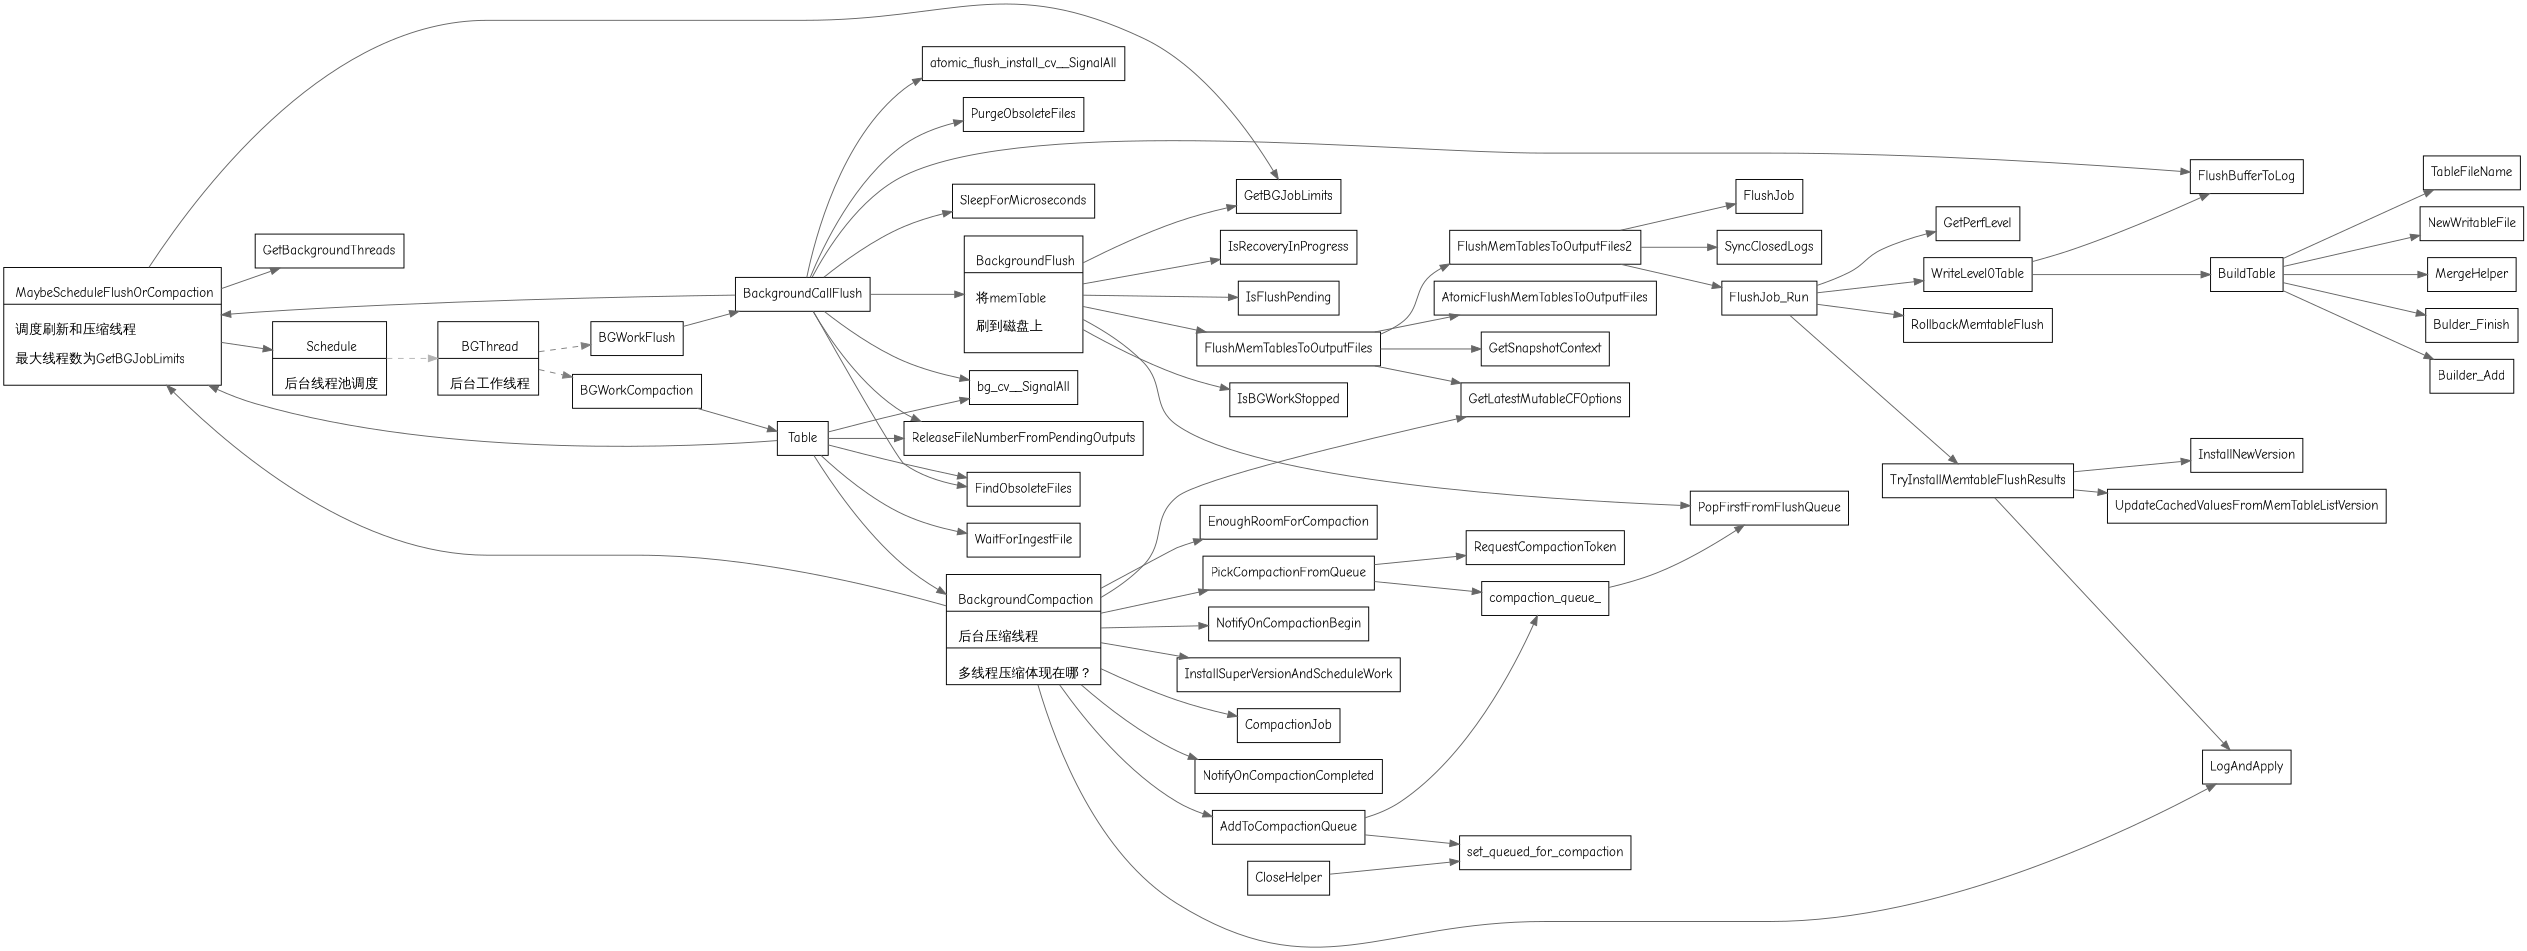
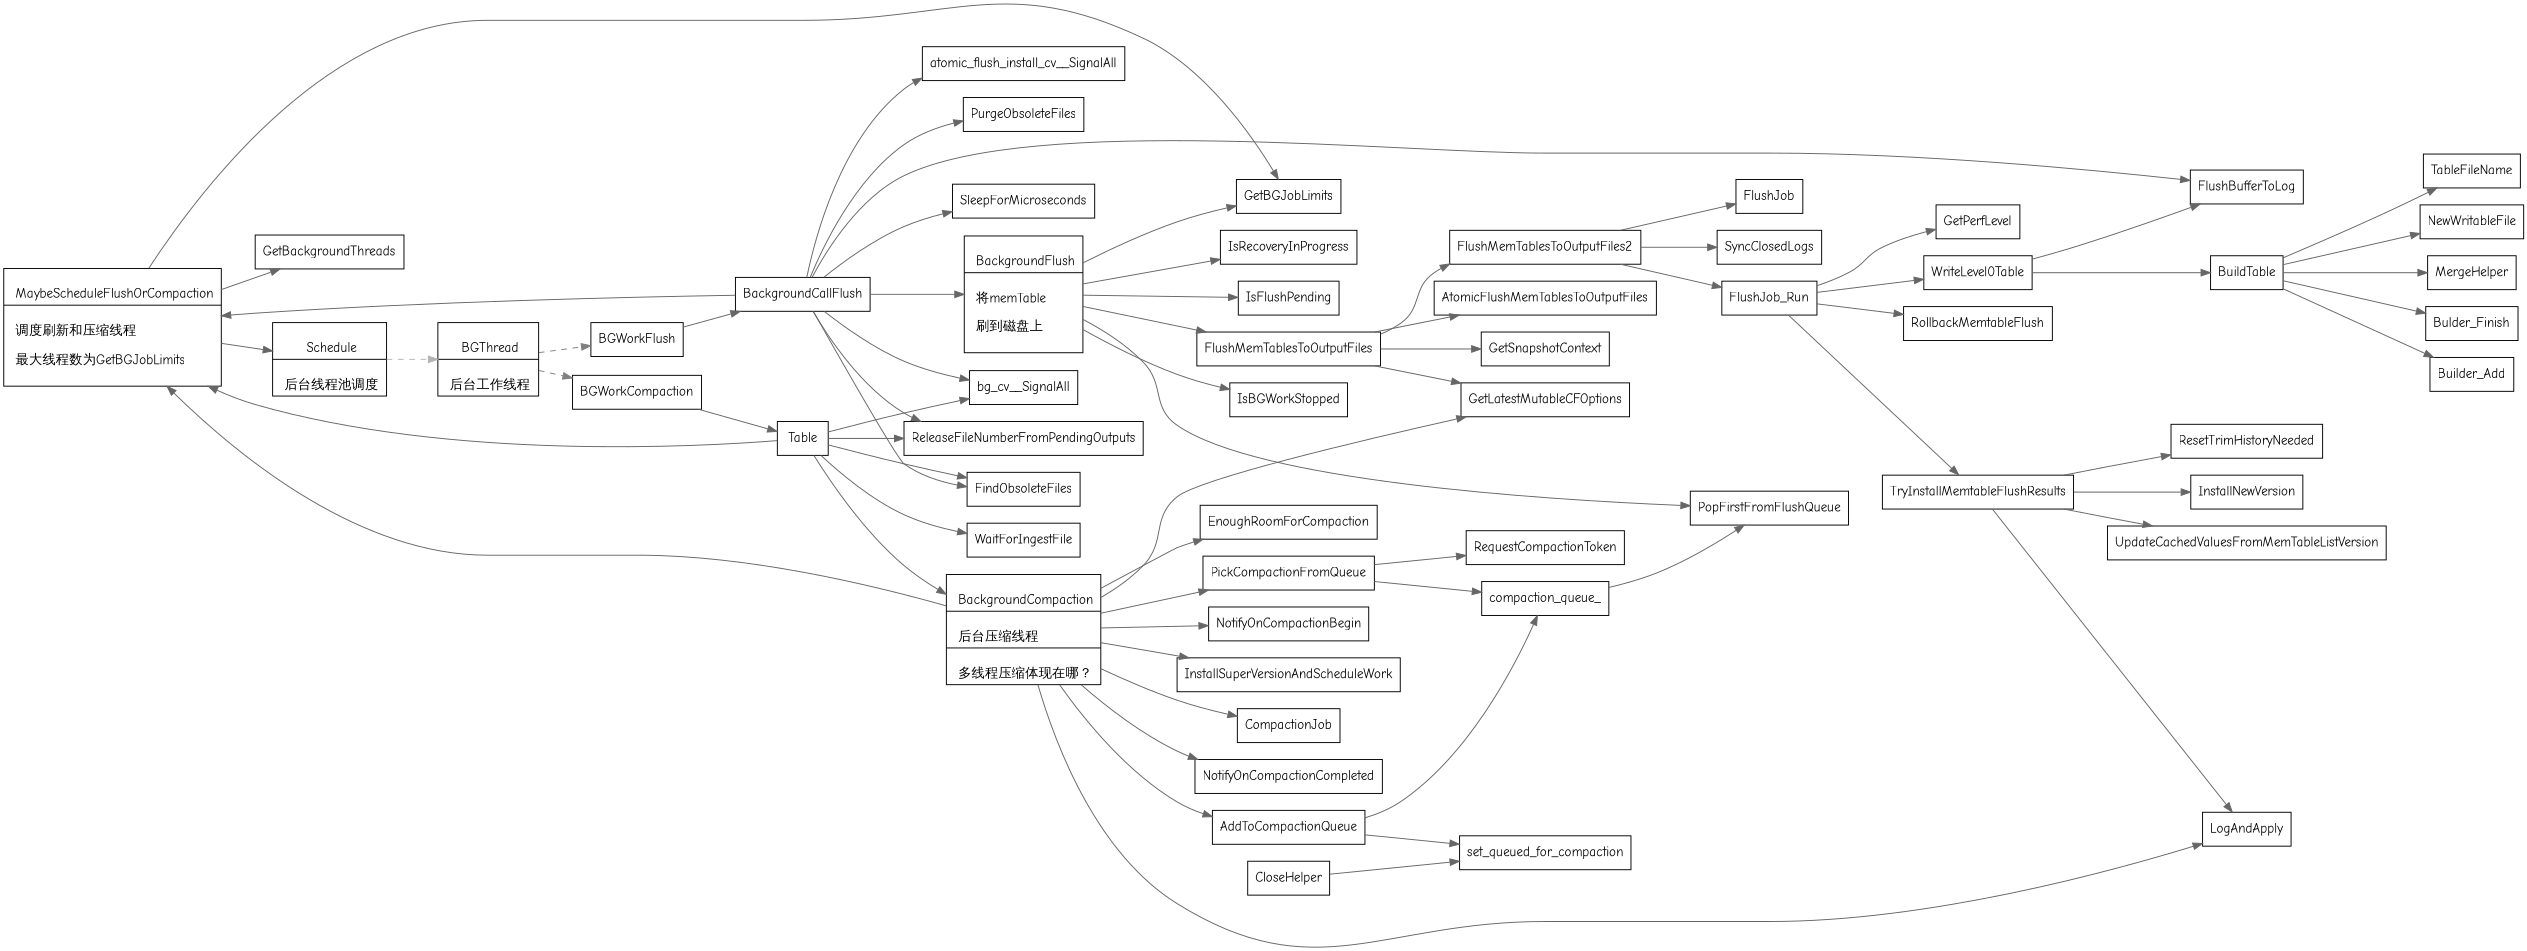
node "ResetTrimHistoryNeeded": added
